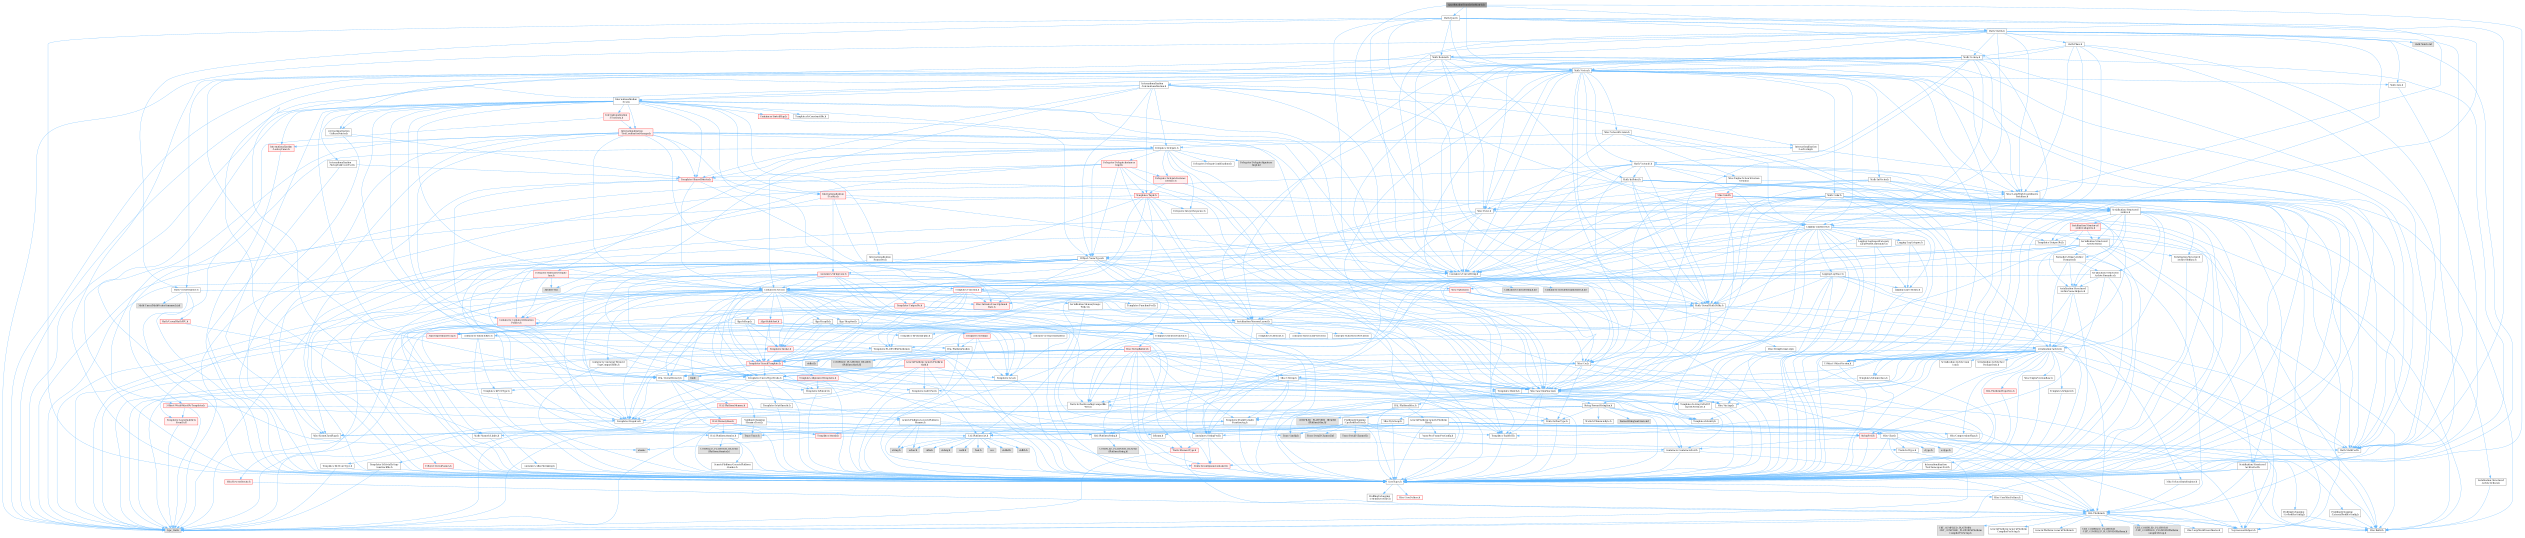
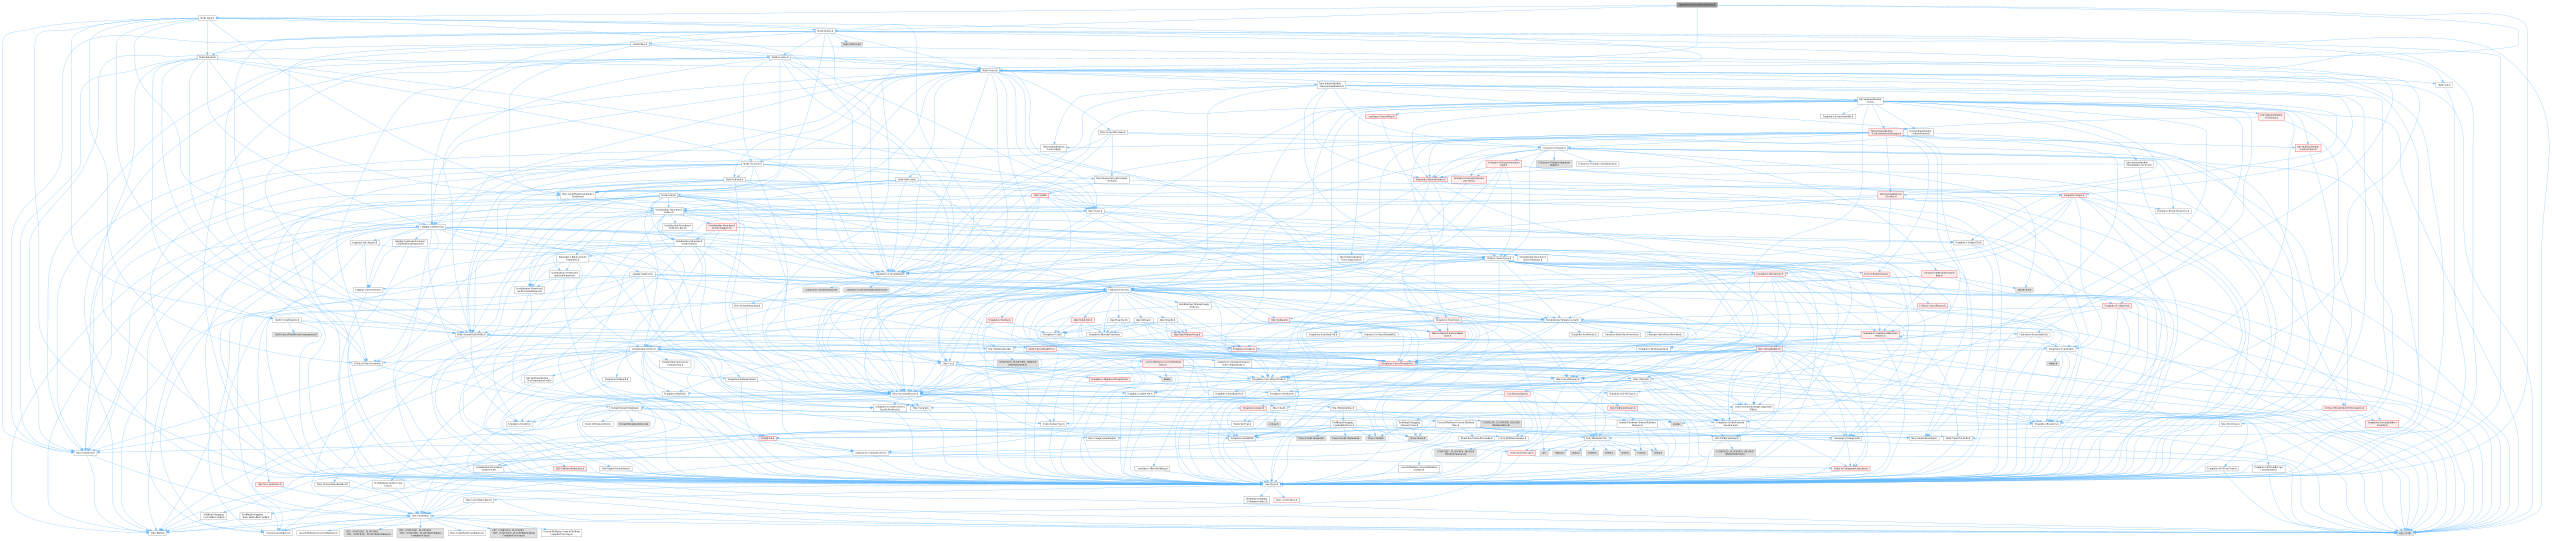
node "Internationalization /FramePro.h": label "Internationalization /FramePro.h" -> "Internationalization /TextComparison.h"
node "HAL/CriticalSection.h": added
edge "Containers/Array.h" -> "Containers/ContainerAllocation Policies.h": removed
edge "Serialization/Structured ArchiveNameHelpers.h" -> "Serialization/Archive.h": now "Serialization/Structured ArchiveSlots.h" -> "Serialization/Archive.h"
node "Templates/PLATFORMPlatform.h": label "Templates/PLATFORMPlatform.h" -> "Templates/TypeHash.h"
edge "Delegates/DelegateInstances Impl.h" -> "CoreTypes.h": removed
edge "Templates/Function.h" -> "new": added
edge "Templates/UnrealTemplate.h" -> "Templates/Less.h": reversed
edge "Misc/AssertionMacros.h" -> "atomic": added
node "IsEnum.h": removed
node "float.h": removed
node "ctype.h": removed
edge "Serialization/Structured ArchiveFwd.h" -> "HAL/Platform.h": now "Serialization/ArchiveCook Data.h" -> "HAL/Platform.h"
edge "Serialization/Structured ArchiveDefines.h" -> "Misc/Build.h": now "Math/MathFwd.h" -> "Misc/Build.h"
